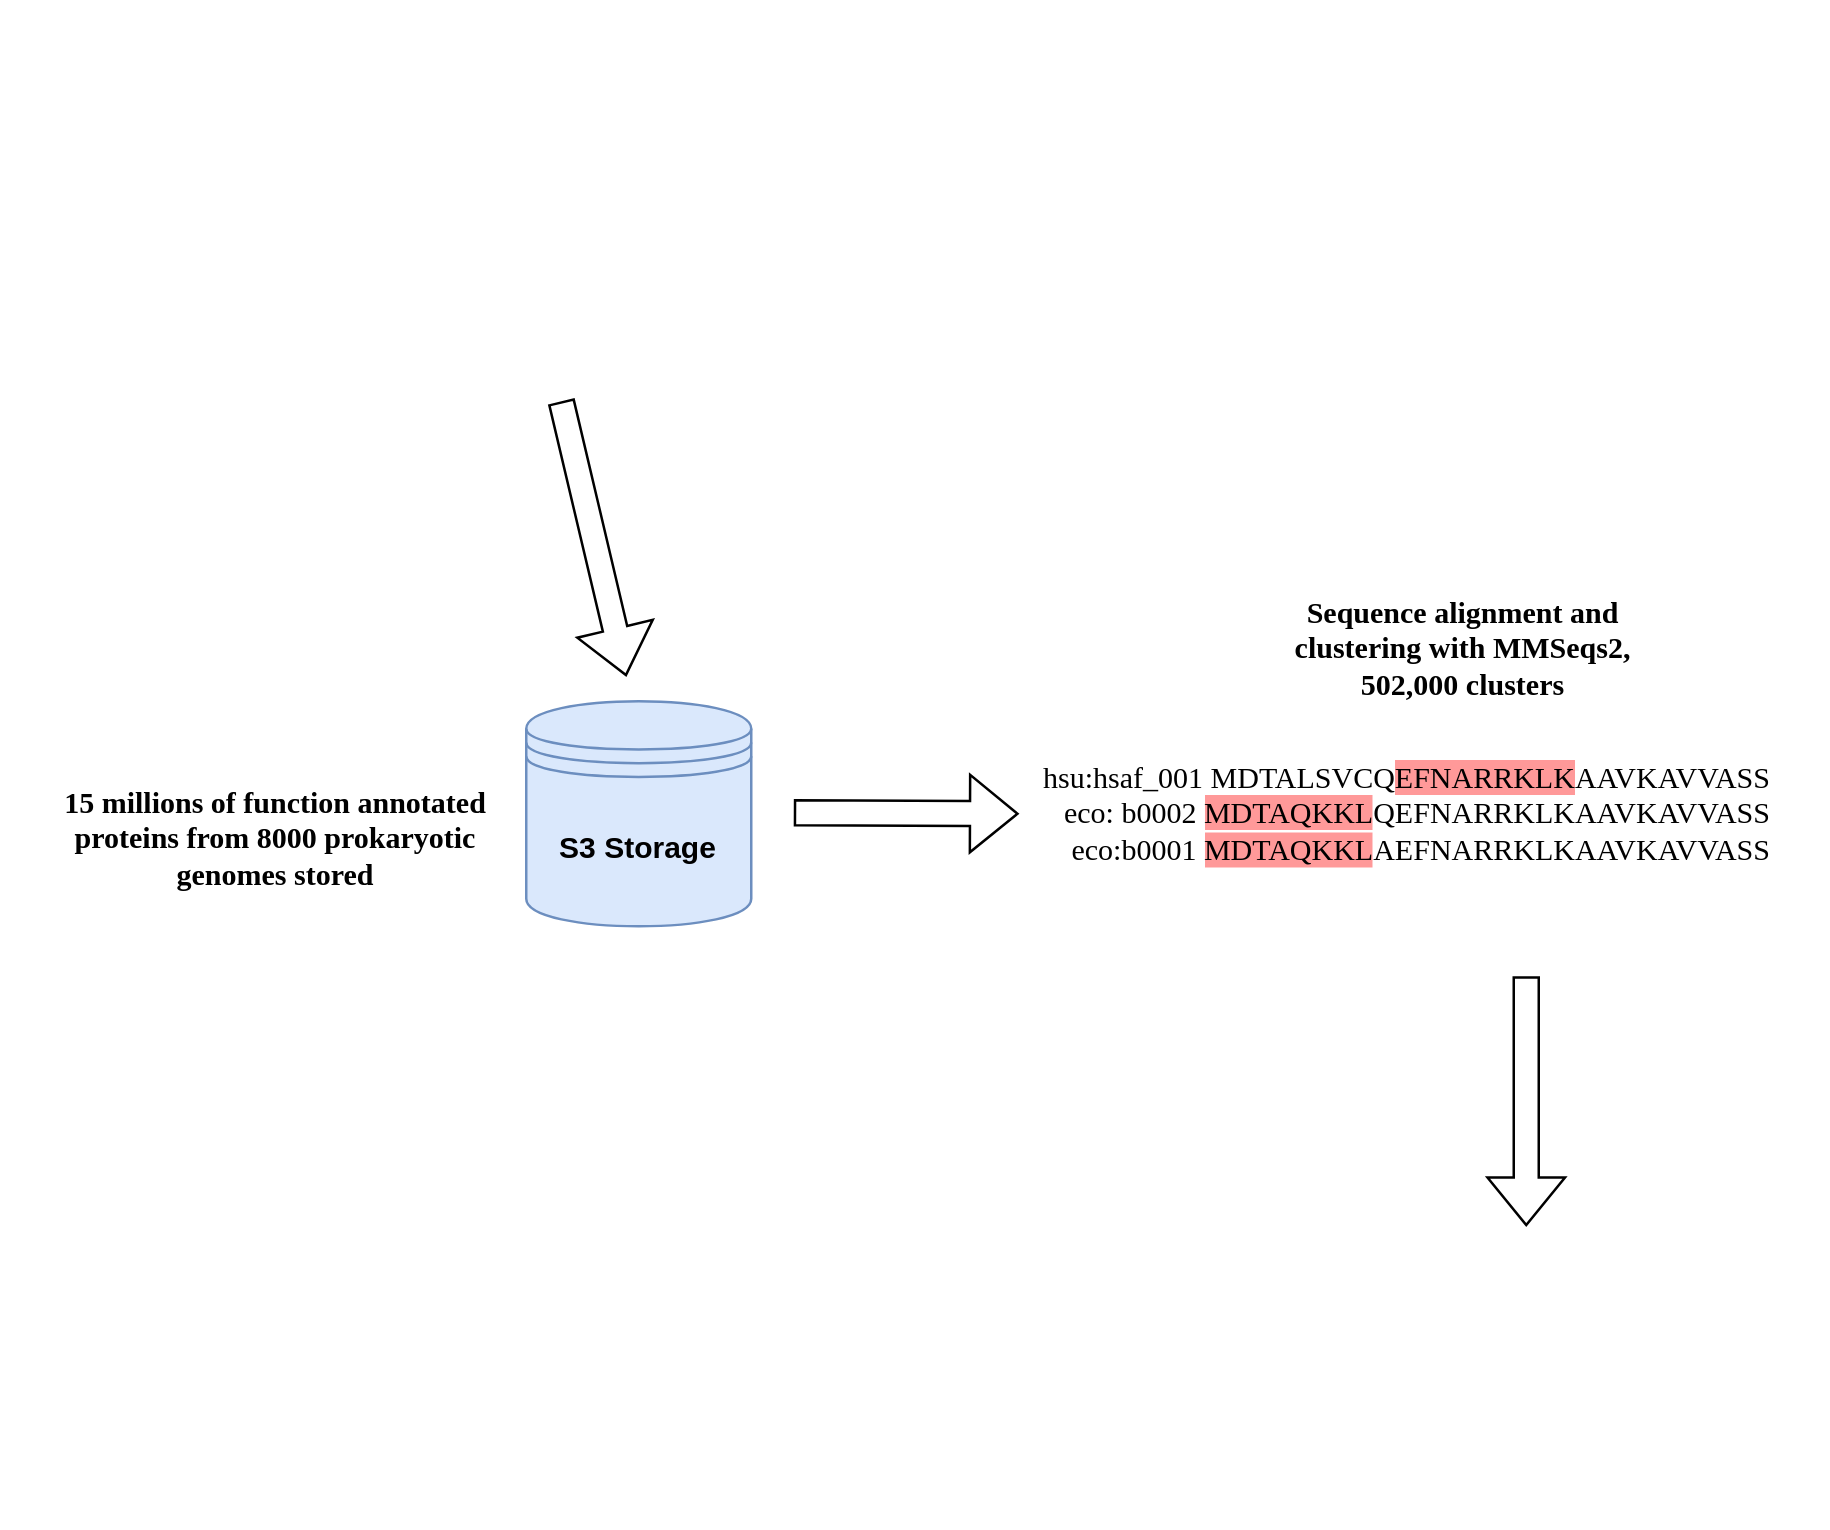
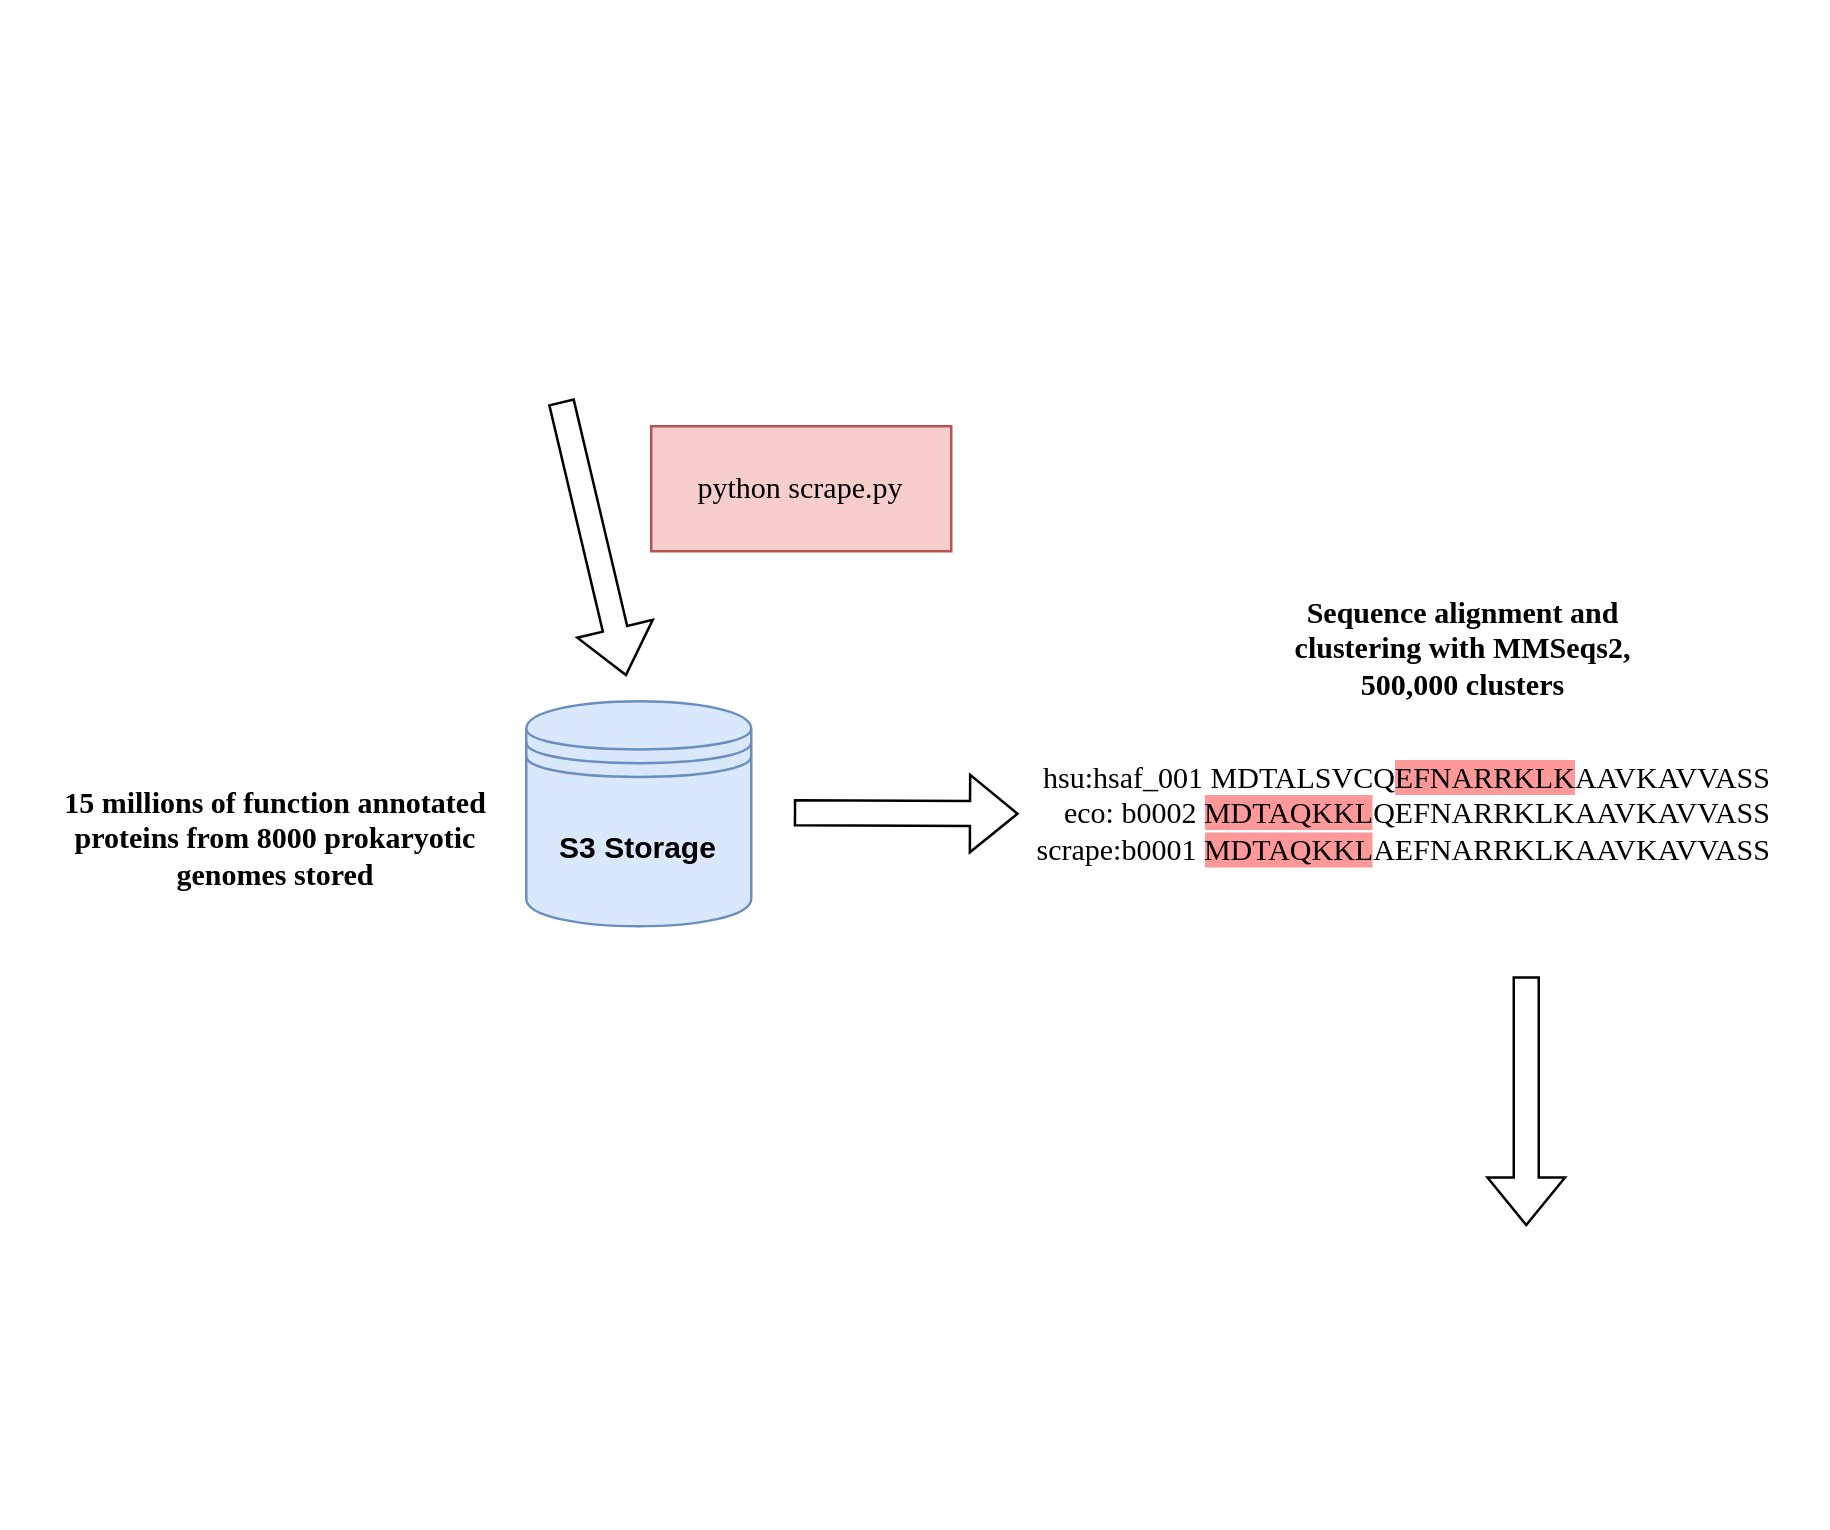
node "python scrape.py": added
node "Sequence alignment and clustering with MMSeqs2, 502,000 clusters": label "Sequence alignment and clustering with MMSeqs2, 502,000 clusters" -> "Sequence alignment and clustering with MMSeqs2, 500,000 clusters"
node "hsu:hsaf_001 MDTALSVCQEFNARRKLKAAVKAVVASS eco: b0002 MDTAQKKLQEFNARRKLKAAVKAVVASS eco:b0001 MDTAQKKLAEFNARRKLKAAVKAVVASS": label "hsu:hsaf_001 MDTALSVCQEFNARRKLKAAVKAVVASS eco: b0002 MDTAQKKLQEFNARRKLKAAVKAVVASS eco:b0001 MDTAQKKLAEFNARRKLKAAVKAVVASS" -> "hsu:hsaf_001 MDTALSVCQEFNARRKLKAAVKAVVASS eco: b0002 MDTAQKKLQEFNARRKLKAAVKAVVASS scrape:b0001 MDTAQKKLAEFNARRKLKAAVKAVVASS"
